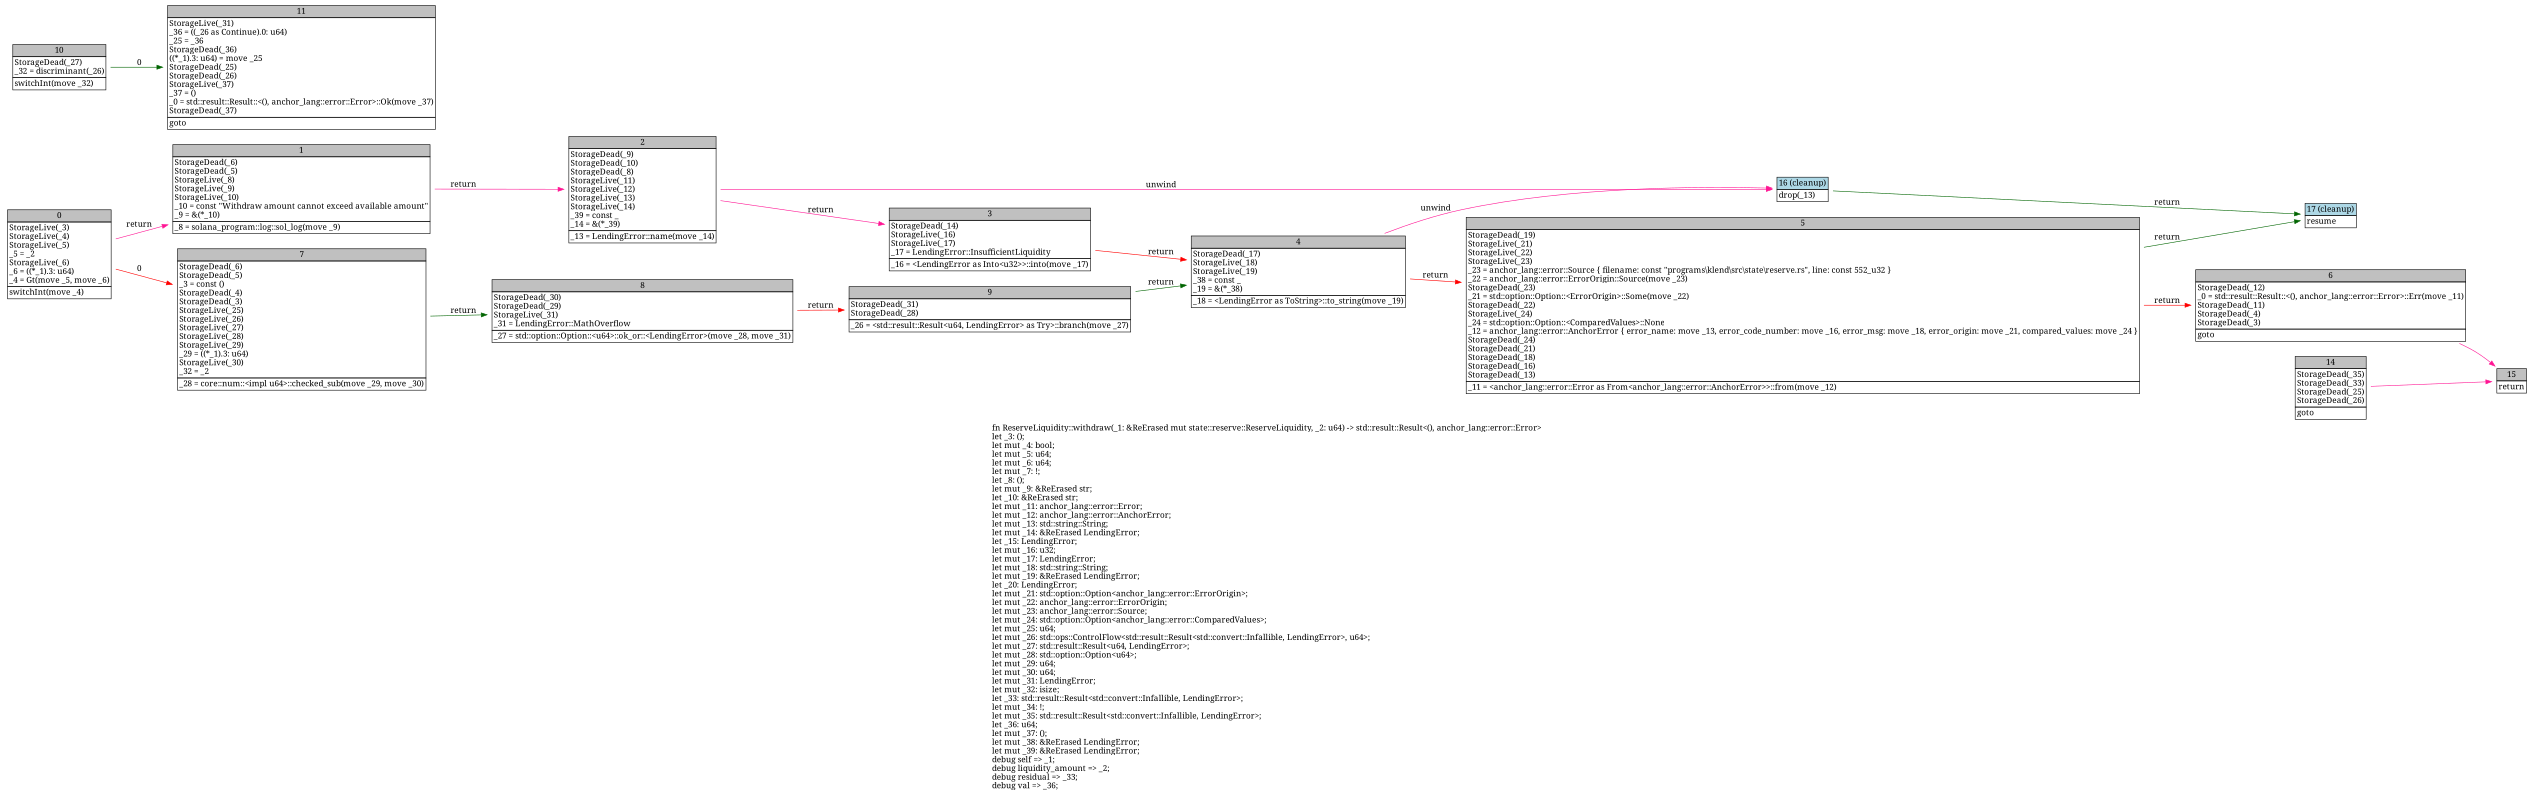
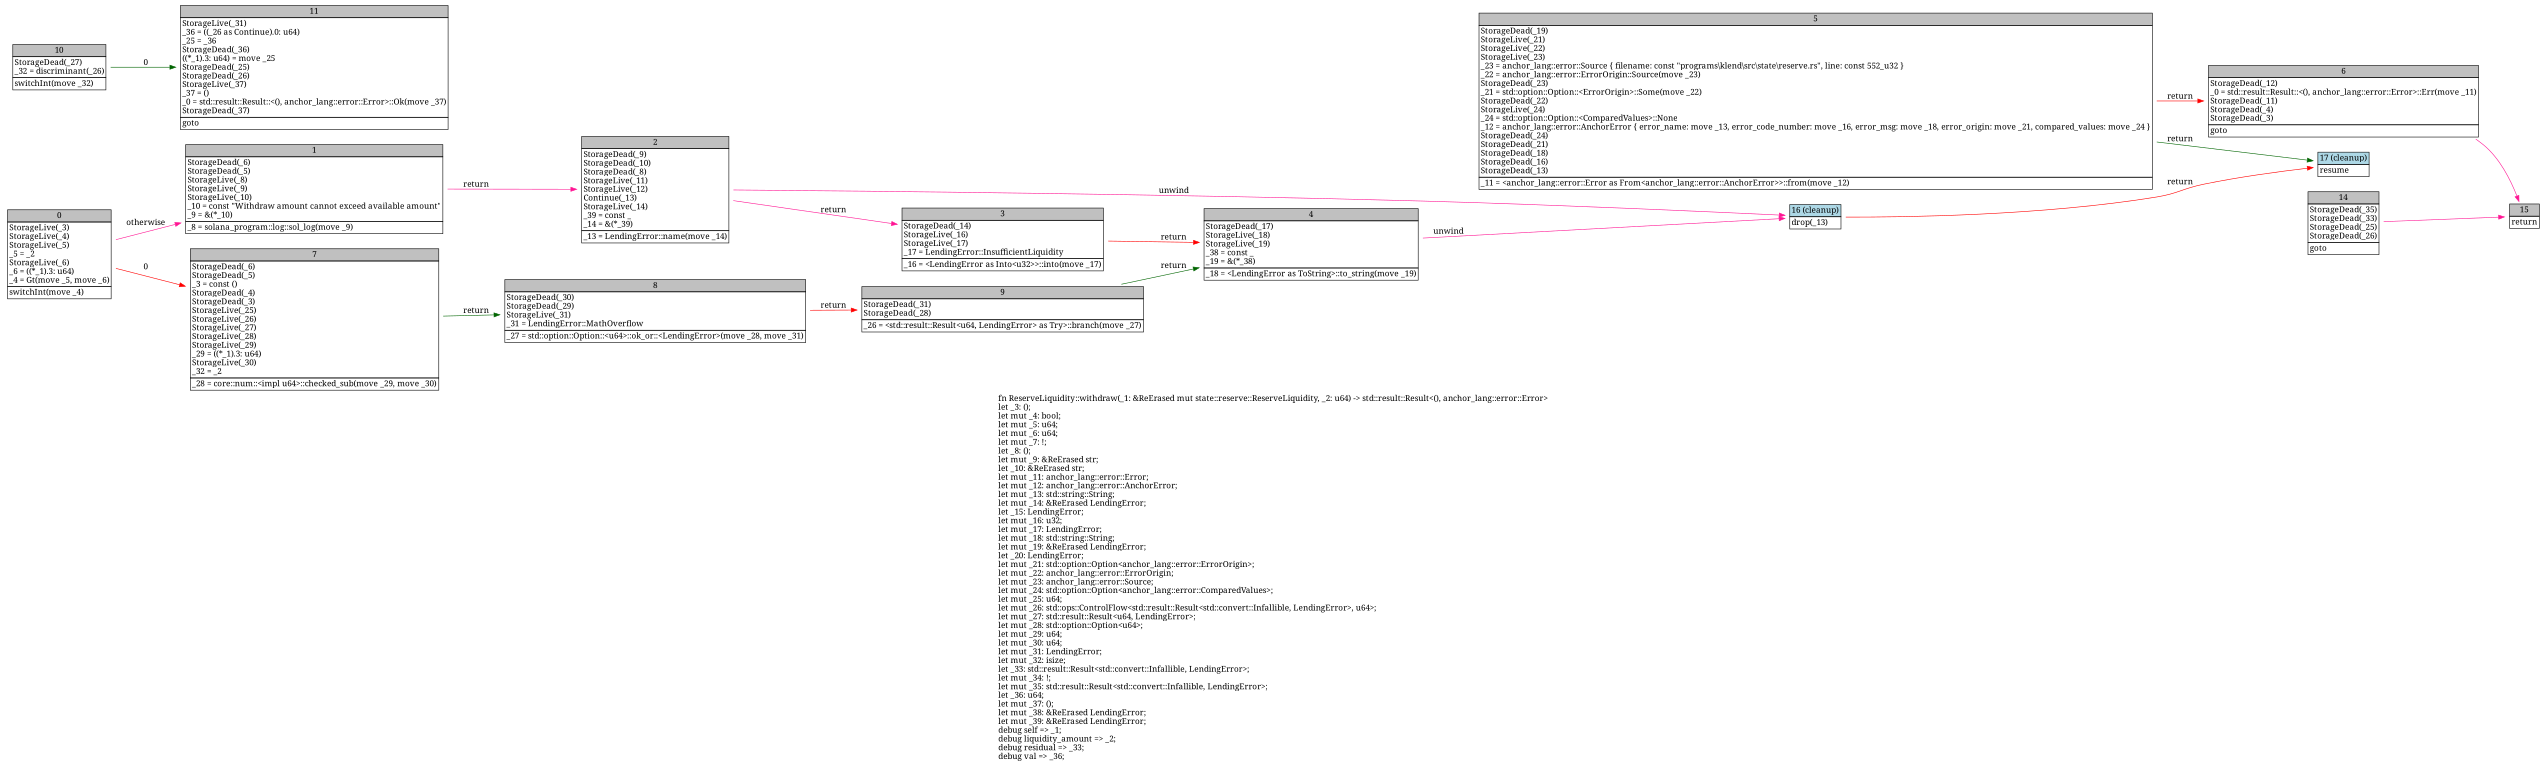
node "2": text "StorageLive(_13)" -> "Continue(_13)"
edge "16 (cleanup)" -> "17 (cleanup)": color darkgreen -> red
edge "0" -> "1": label "return" -> "otherwise"
edge "4" -> "5": removed, label "return"
